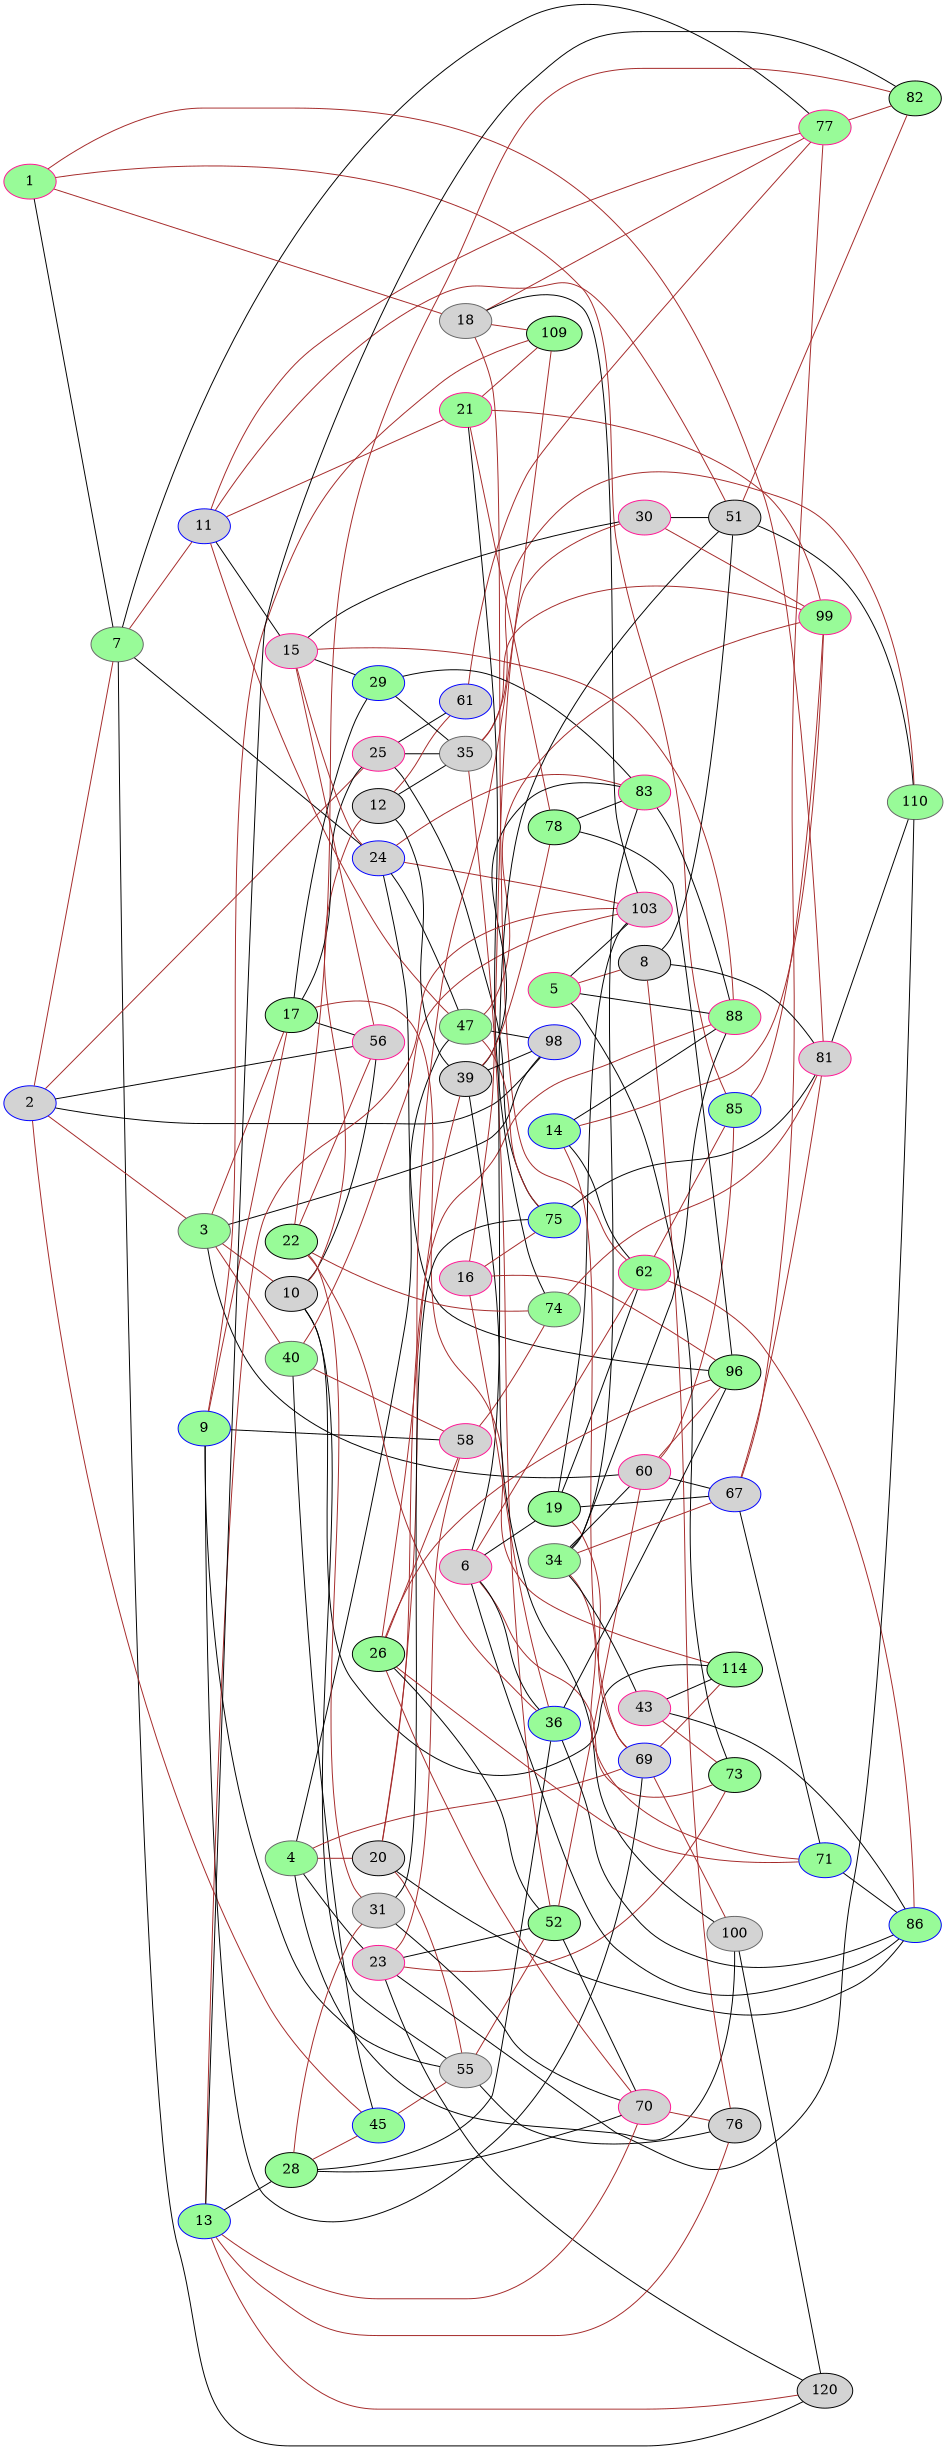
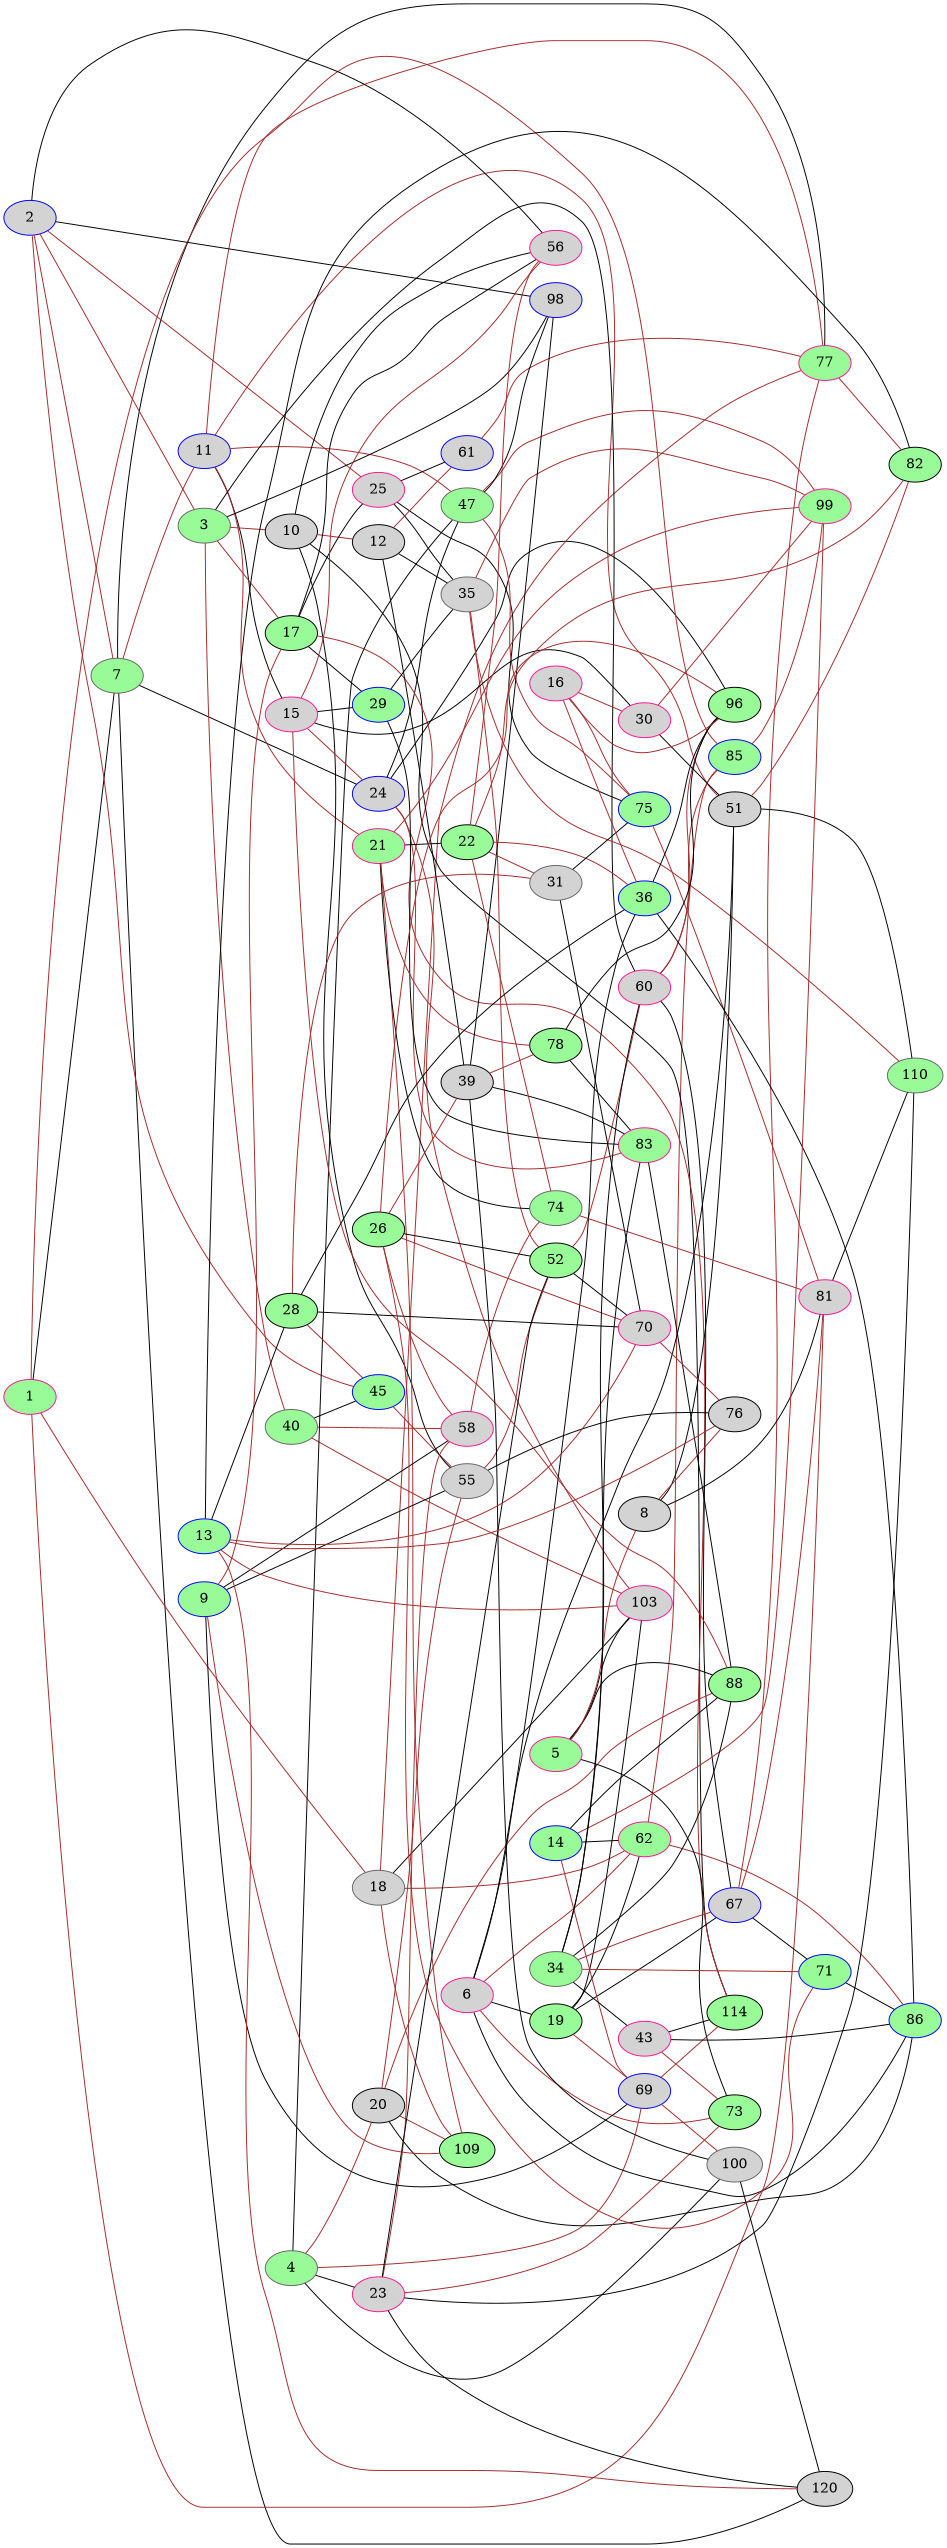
edge "22" -- "21": added
node "88": color deeppink -> black
edge "81" -- "75": color black -> brown
